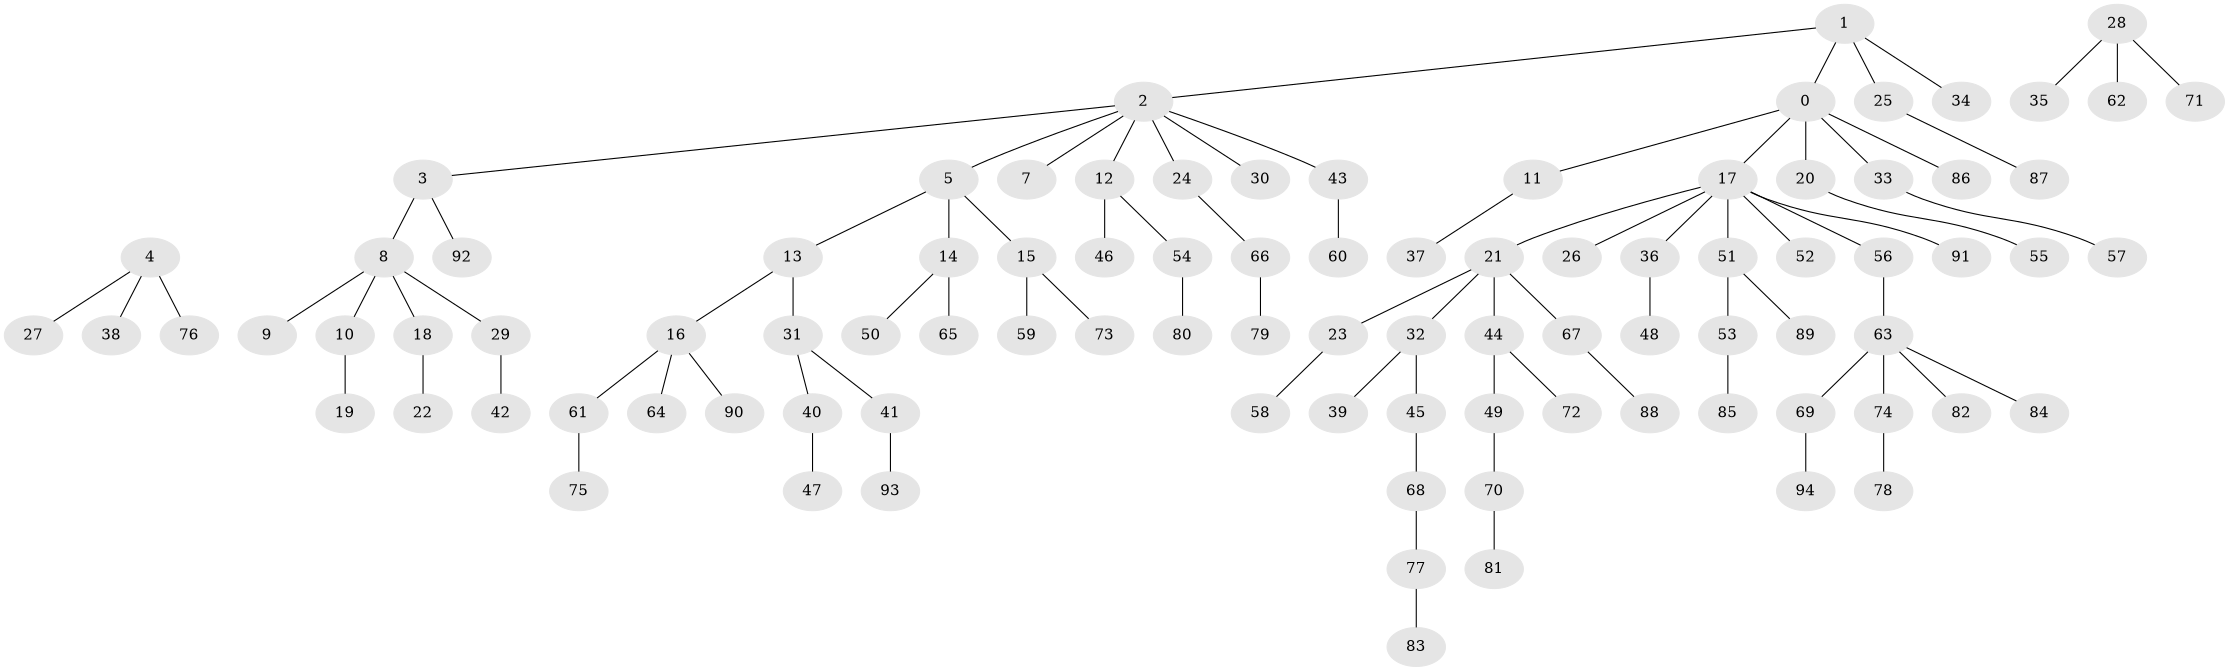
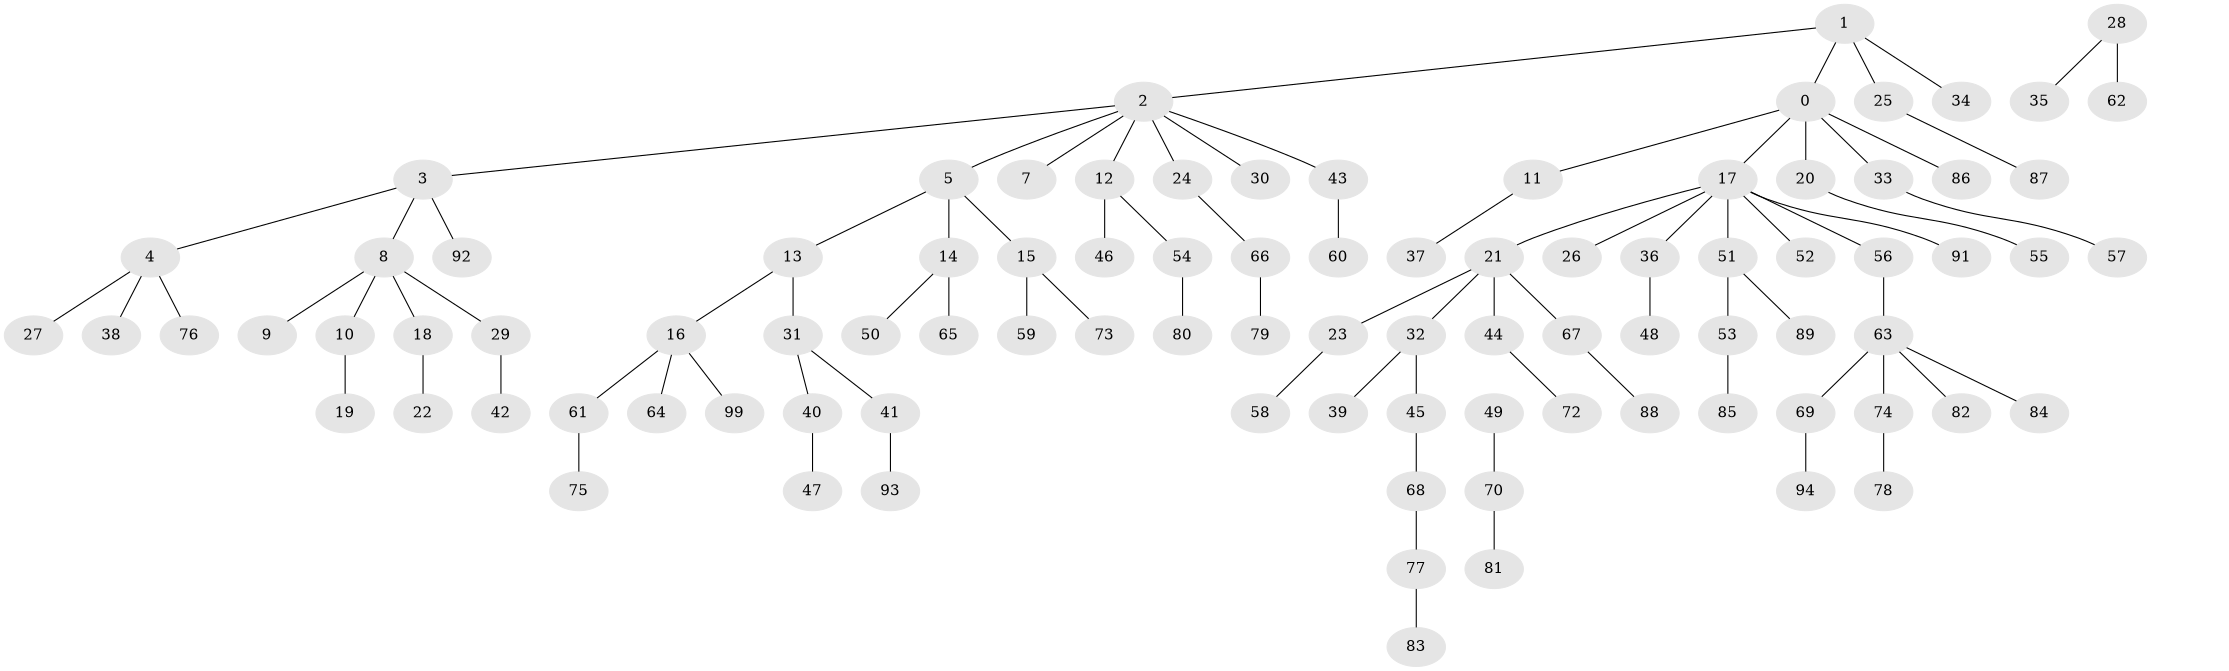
node "71": removed
edge "3" -- "4": added
edge "44" -- "49": removed
node "90": label "90" -> "99"
